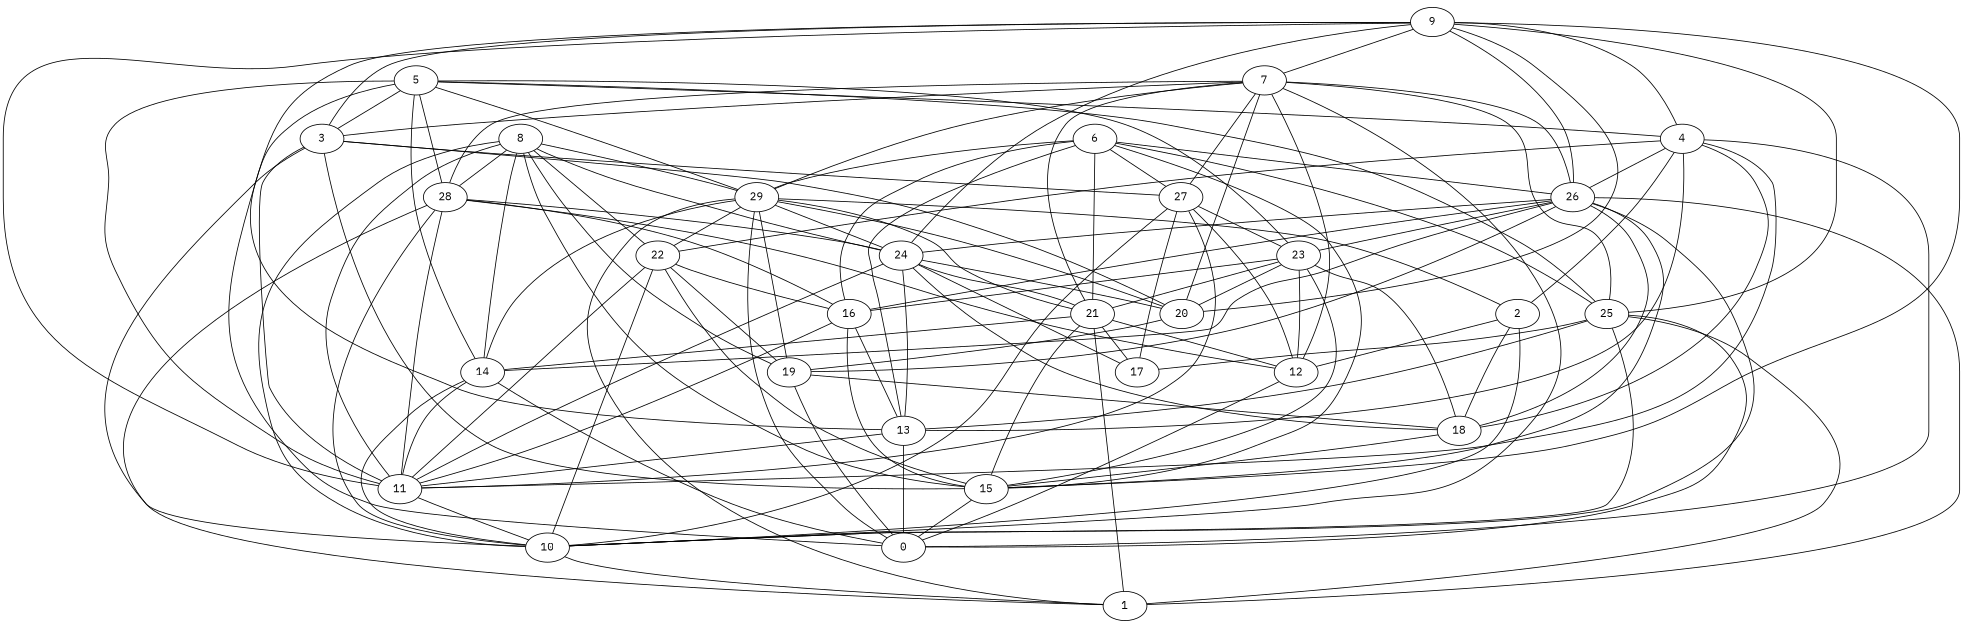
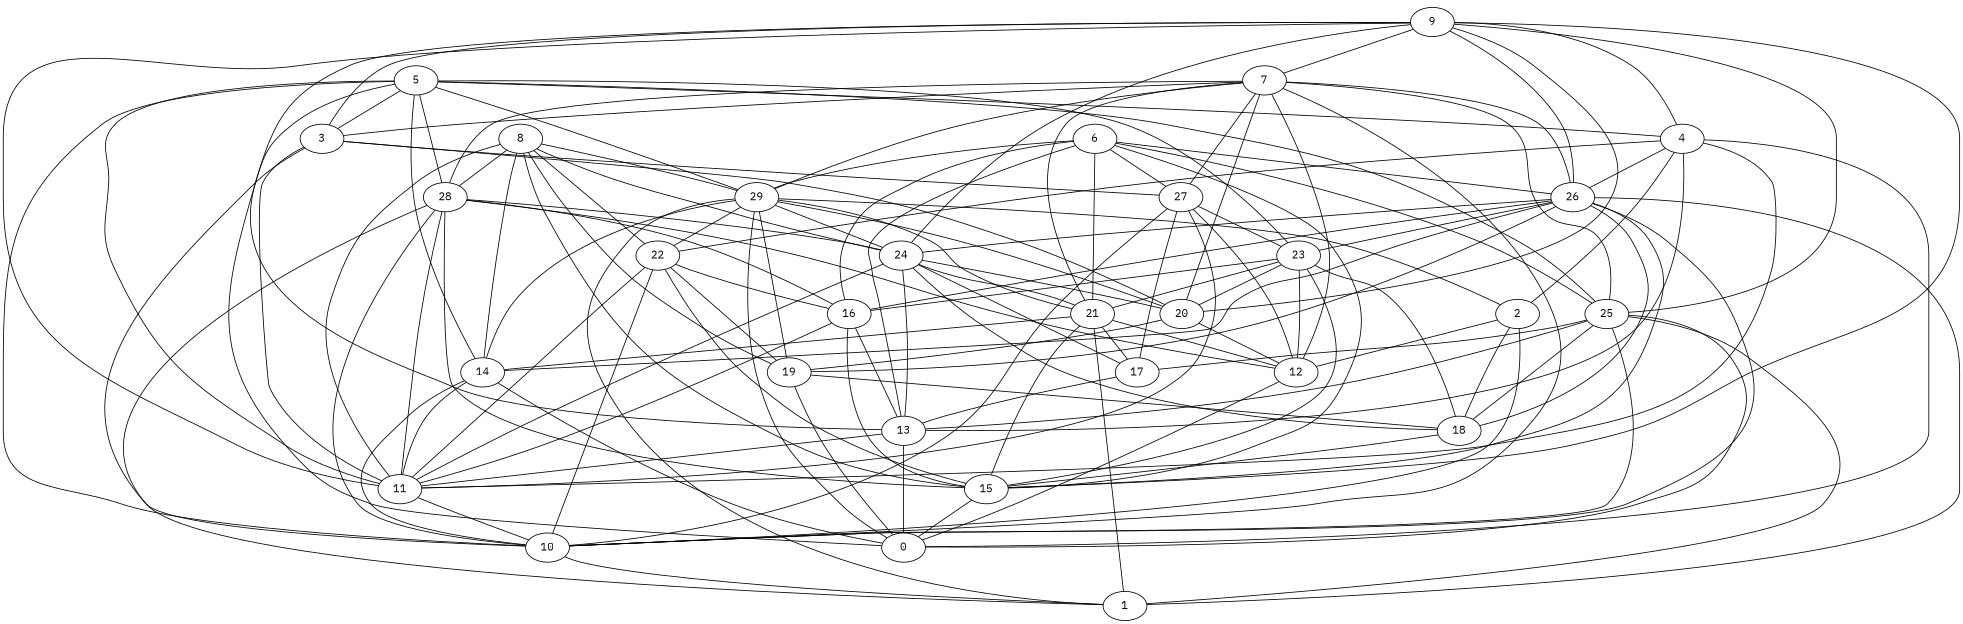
edge "4" -- "18": now "25" -- "18"
edge "20" -- "12": added
edge "8" -- "10": now "5" -- "10"
edge "17" -- "13": added
edge "3" -- "15": now "28" -- "15"
